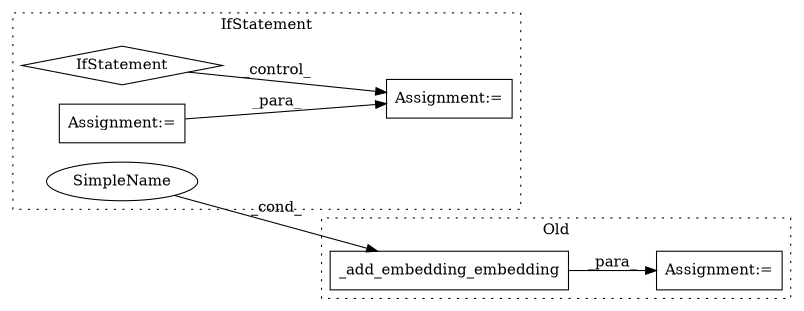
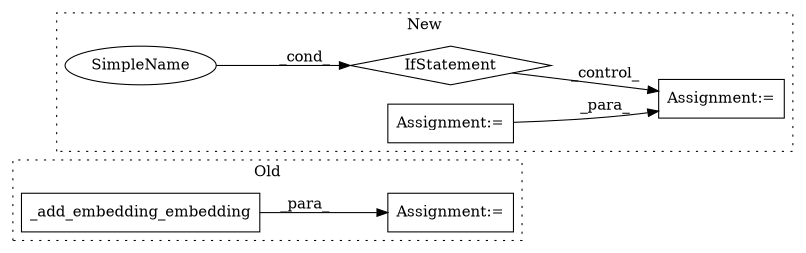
cluster "IfStatement": label "IfStatement" -> "New"
edge "SimpleName" -> "_add_embedding_embedding": now "SimpleName" -> "IfStatement"
